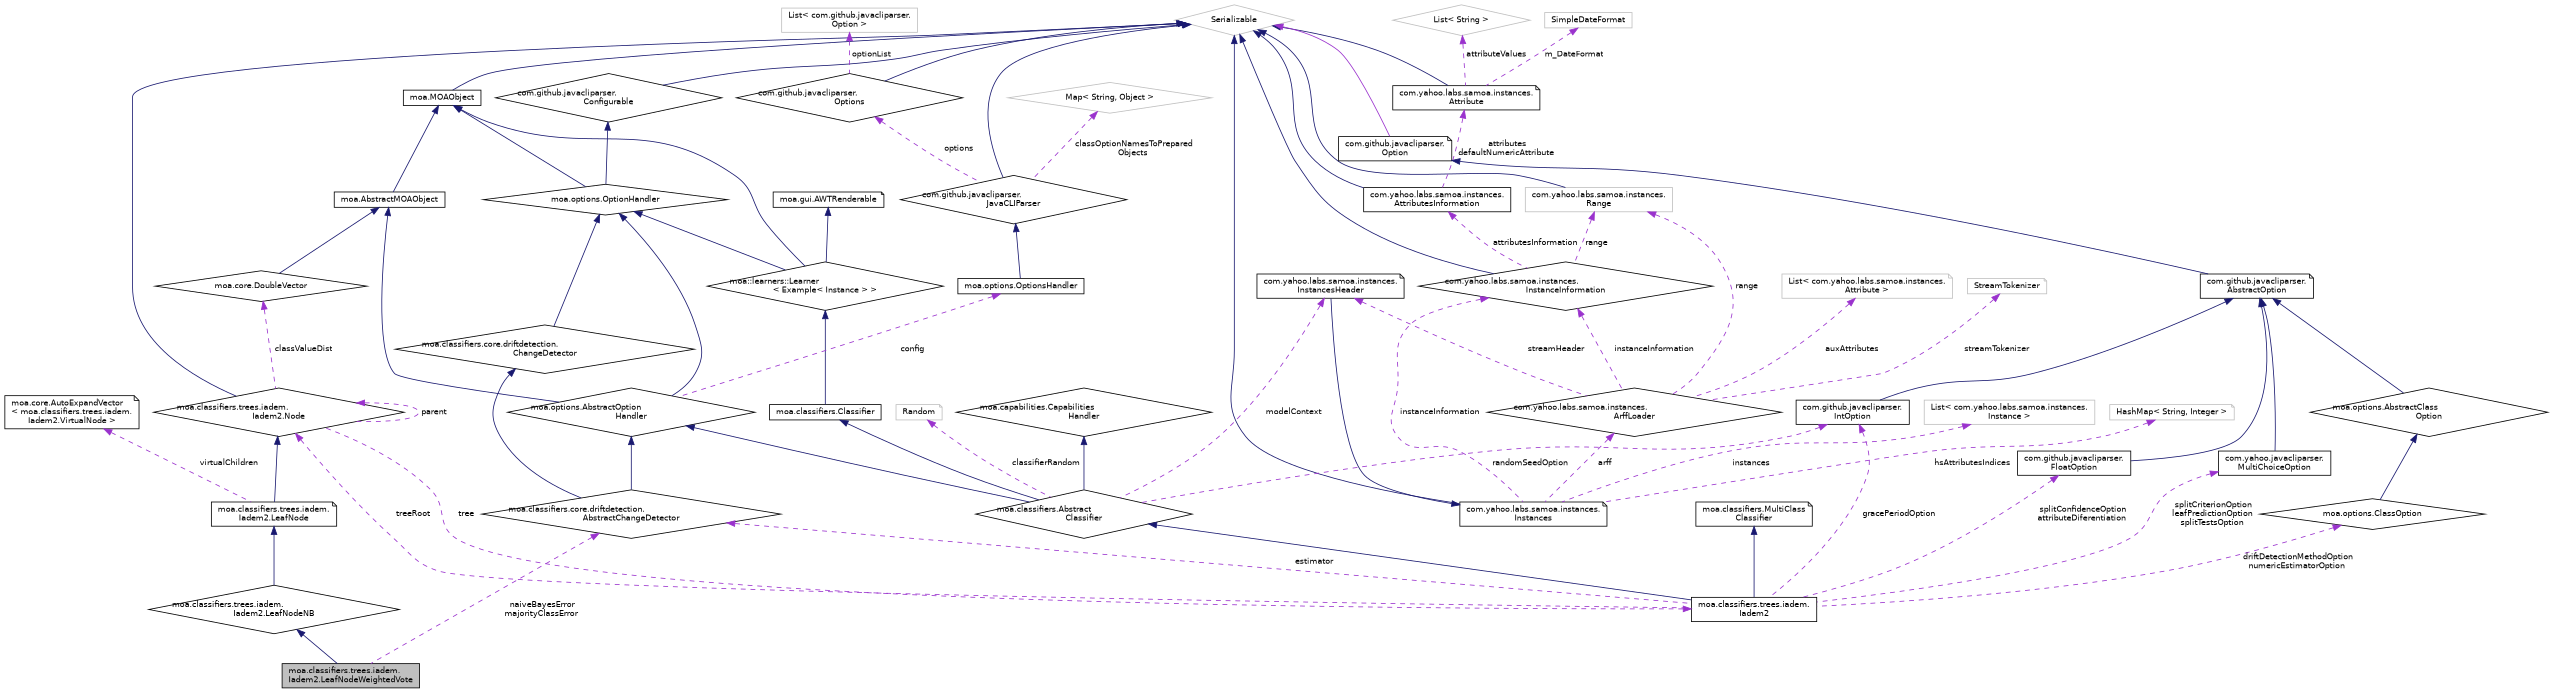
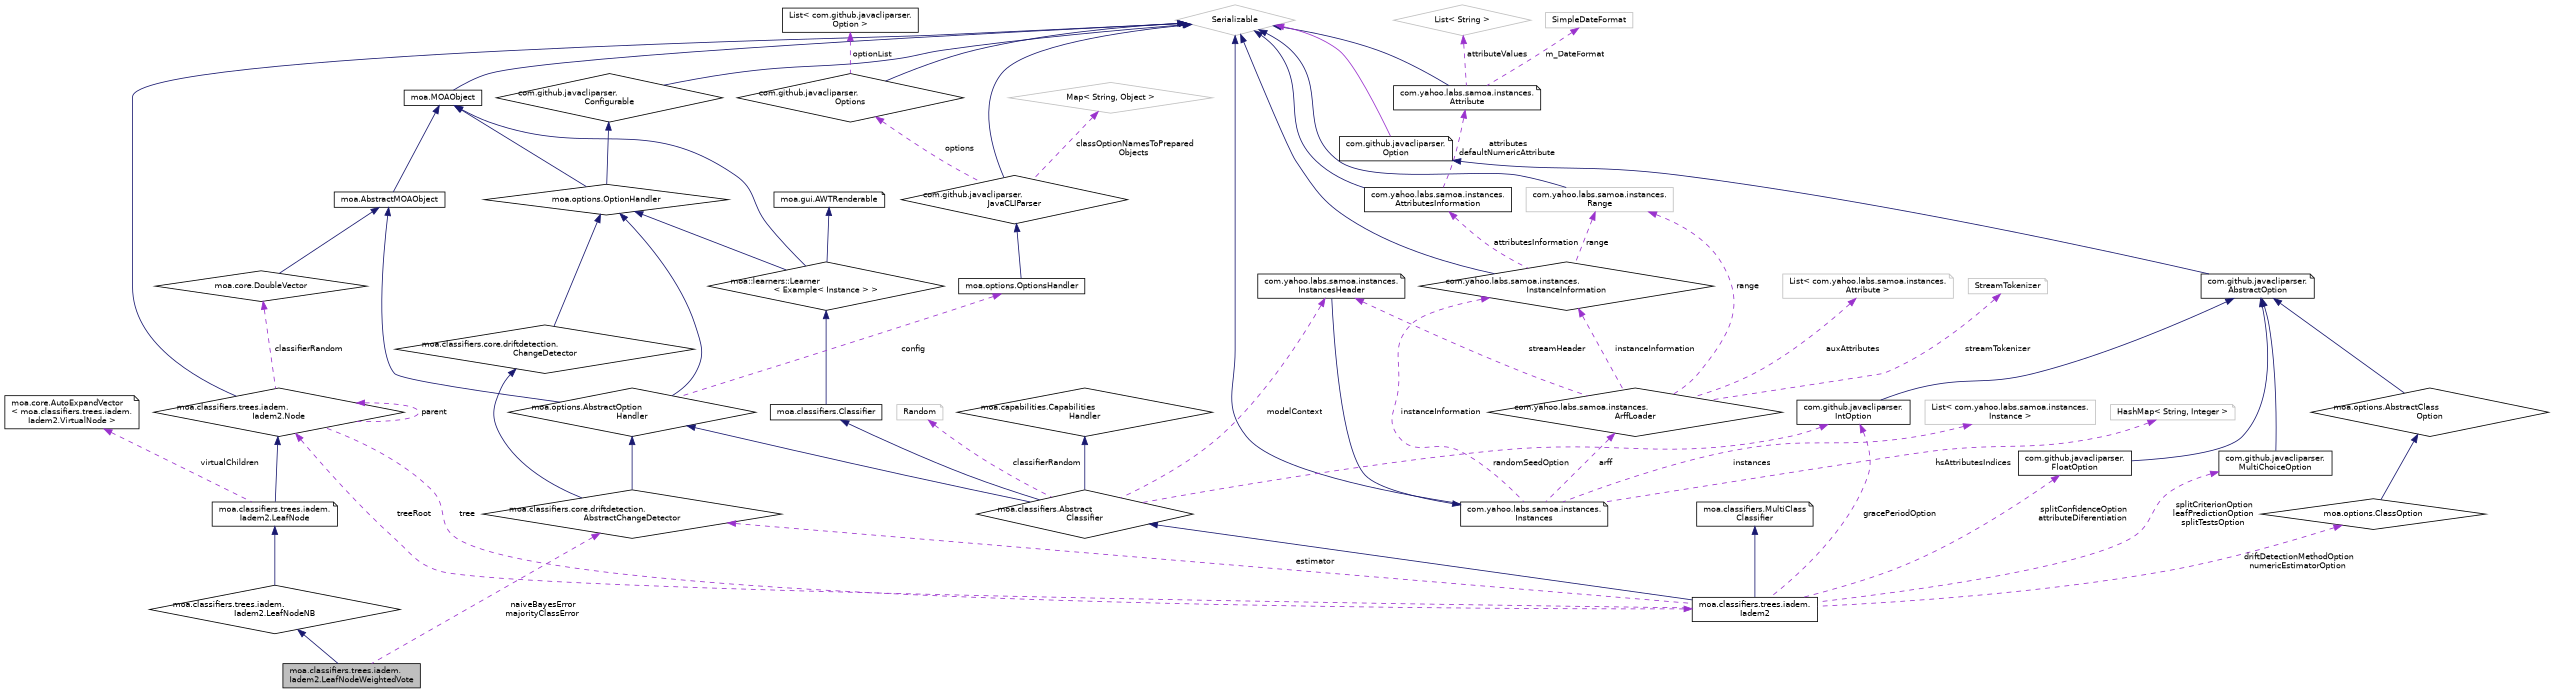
node "List< com.github.javacliparser. Option >": color grey75 -> black
edge "moa.classifiers.trees.iadem. Iadem2.Node" -> "moa.core.DoubleVector": label " classValueDist" -> " classifierRandom"
node "com.yahoo.javacliparser. MultiChoiceOption": label "com.yahoo.javacliparser. MultiChoiceOption" -> "com.github.javacliparser. MultiChoiceOption"
